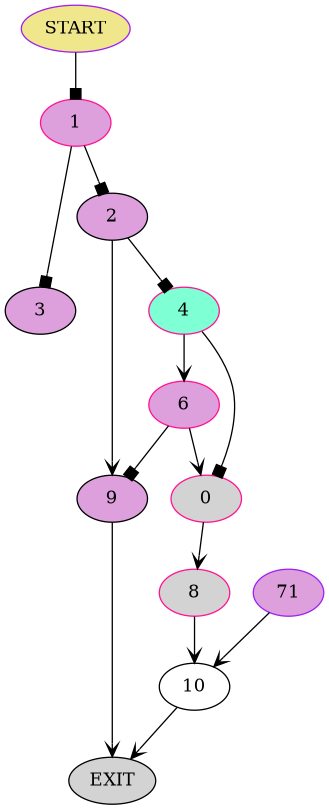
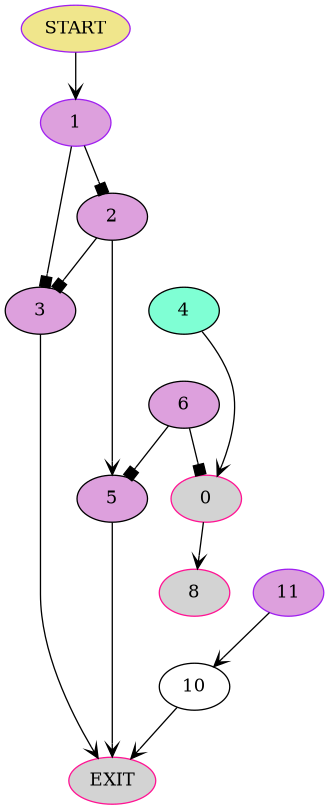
edge "START" -> "1": arrowhead box -> vee
node "1": color deeppink -> purple
edge "2" -> "4": now "2" -> "3"
node "4": color deeppink -> black
edge "4" -> "6": removed
edge "4" -> "0": arrowhead box -> vee
node "6": color deeppink -> black
edge "6" -> "0": arrowhead vee -> box
node "9": label "9" -> "5"
edge "3" -> "EXIT": added
node "71": label "71" -> "11"
edge "8" -> "10": removed
node "EXIT": color black -> deeppink
